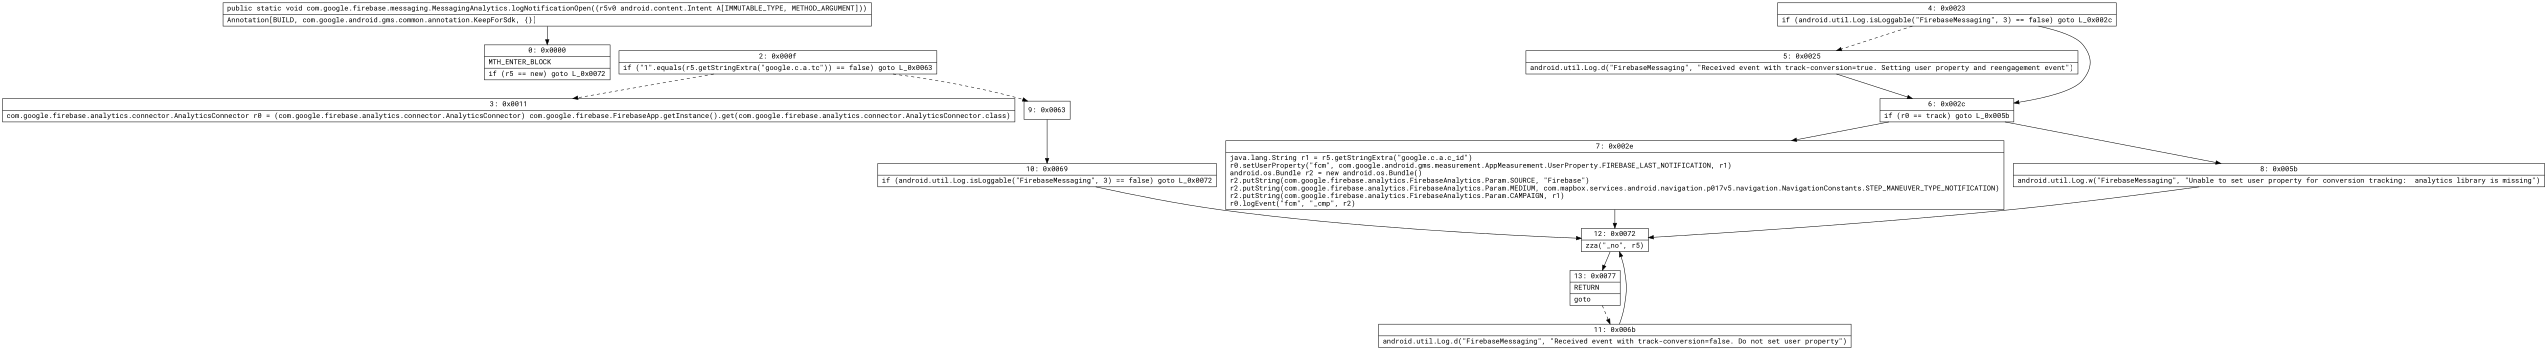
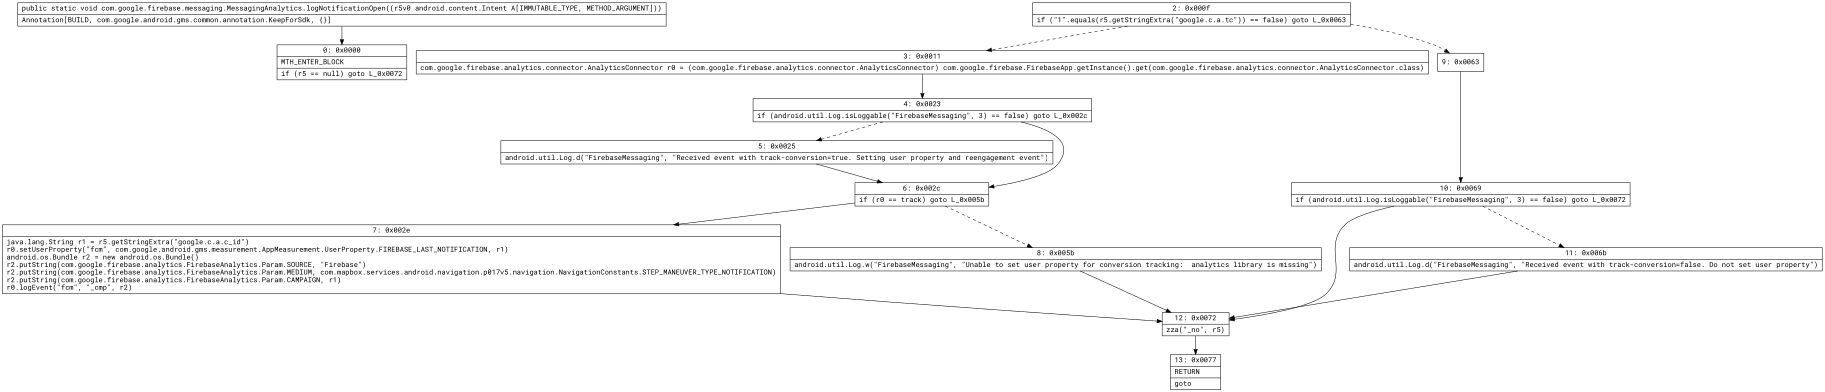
node "0: 0x0000": text "if (r5 == new) goto L_0x0072" -> "if (r5 == null) goto L_0x0072"
edge "3: 0x0011" -> "4: 0x0023": added
edge "6: 0x002c" -> "8: 0x005b": style solid -> dashed
edge "13: 0x0077" -> "11: 0x006b": now "10: 0x0069" -> "11: 0x006b"
